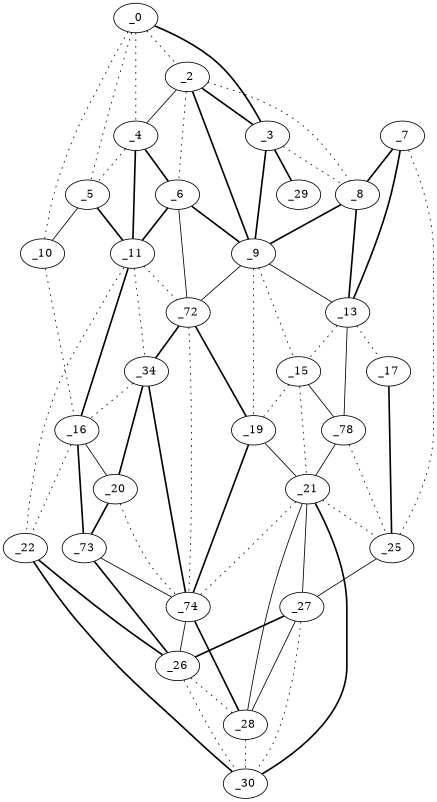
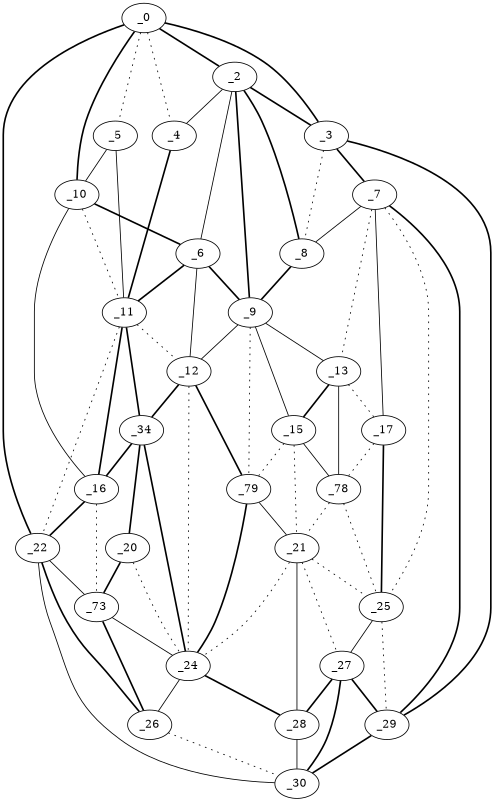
edge "_0" -- "_2": style dotted -> bold
edge "_2" -- "_8": style dotted -> bold
edge "_0" -- "_10": style dotted -> bold
edge "_2" -- "_6": style dotted -> solid
edge "_4" -- "_5": removed
edge "_4" -- "_6": now "_10" -- "_6"
edge "_7" -- "_8": style bold -> solid
edge "_3" -- "_9": now "_3" -- "_7"
edge "_5" -- "_11": style bold -> solid
edge "_7" -- "_13": style bold -> dotted
edge "_0" -- "_22": added
edge "_10" -- "_11": added
edge "_8" -- "_13": removed
edge "_11" -- "_34": style dotted -> bold
node "_72": label "_72" -> "_12"
edge "_9" -- "_15": style dotted -> solid
edge "_7" -- "_17": added
edge "_10" -- "_16": style dotted -> solid
edge "_13" -- "_15": style dotted -> bold
edge "_34" -- "_16": style dotted -> bold
node "_19": label "_19" -> "_79"
edge "_7" -- "_29": added
edge "_16" -- "_20": removed
edge "_78" -- "_21": style solid -> dotted
edge "_17" -- "_78": added
edge "_16" -- "_22": style dotted -> bold
edge "_16" -- "_73": style bold -> dotted
edge "_21" -- "_27": style solid -> dotted
edge "_22" -- "_73": added
node "_74": label "_74" -> "_24"
edge "_27" -- "_26": now "_27" -- "_29"
edge "_21" -- "_30": now "_29" -- "_30"
edge "_27" -- "_28": style solid -> bold
edge "_25" -- "_29": added
edge "_22" -- "_30": style bold -> solid
edge "_26" -- "_28": removed
edge "_27" -- "_30": style dotted -> bold
edge "_28" -- "_30": style dotted -> solid
